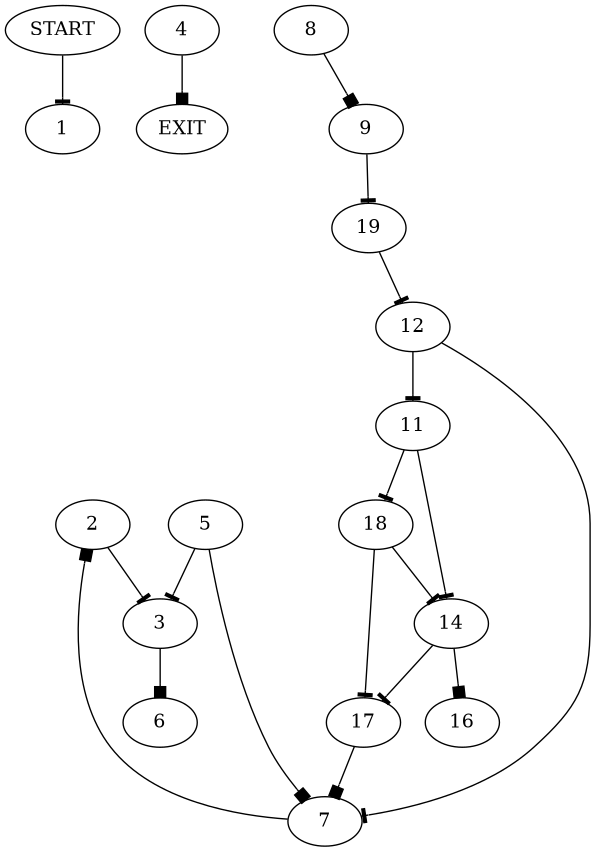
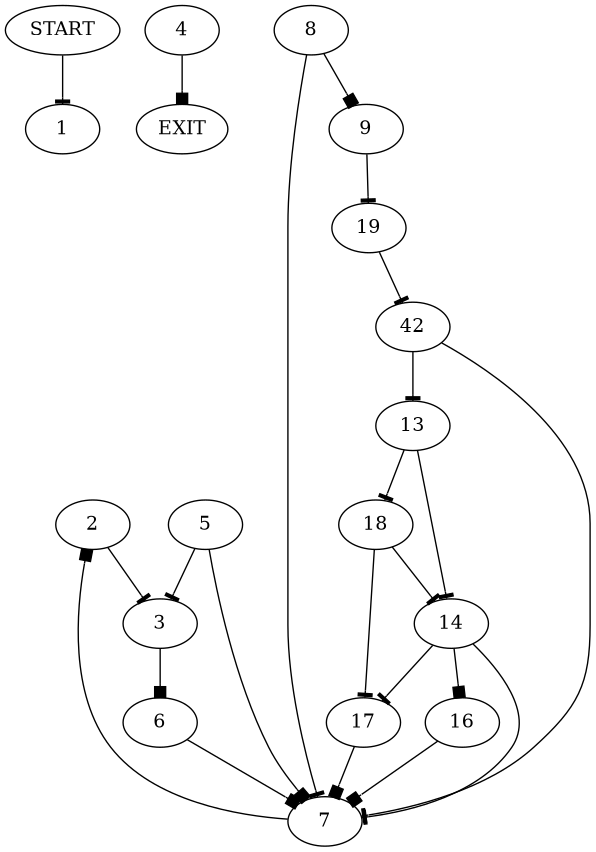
node "12": label "12" -> "42"
edge "8" -> "7": added
node "11": label "11" -> "13"
edge "14" -> "7": added
edge "6" -> "7": added
edge "16" -> "7": added
